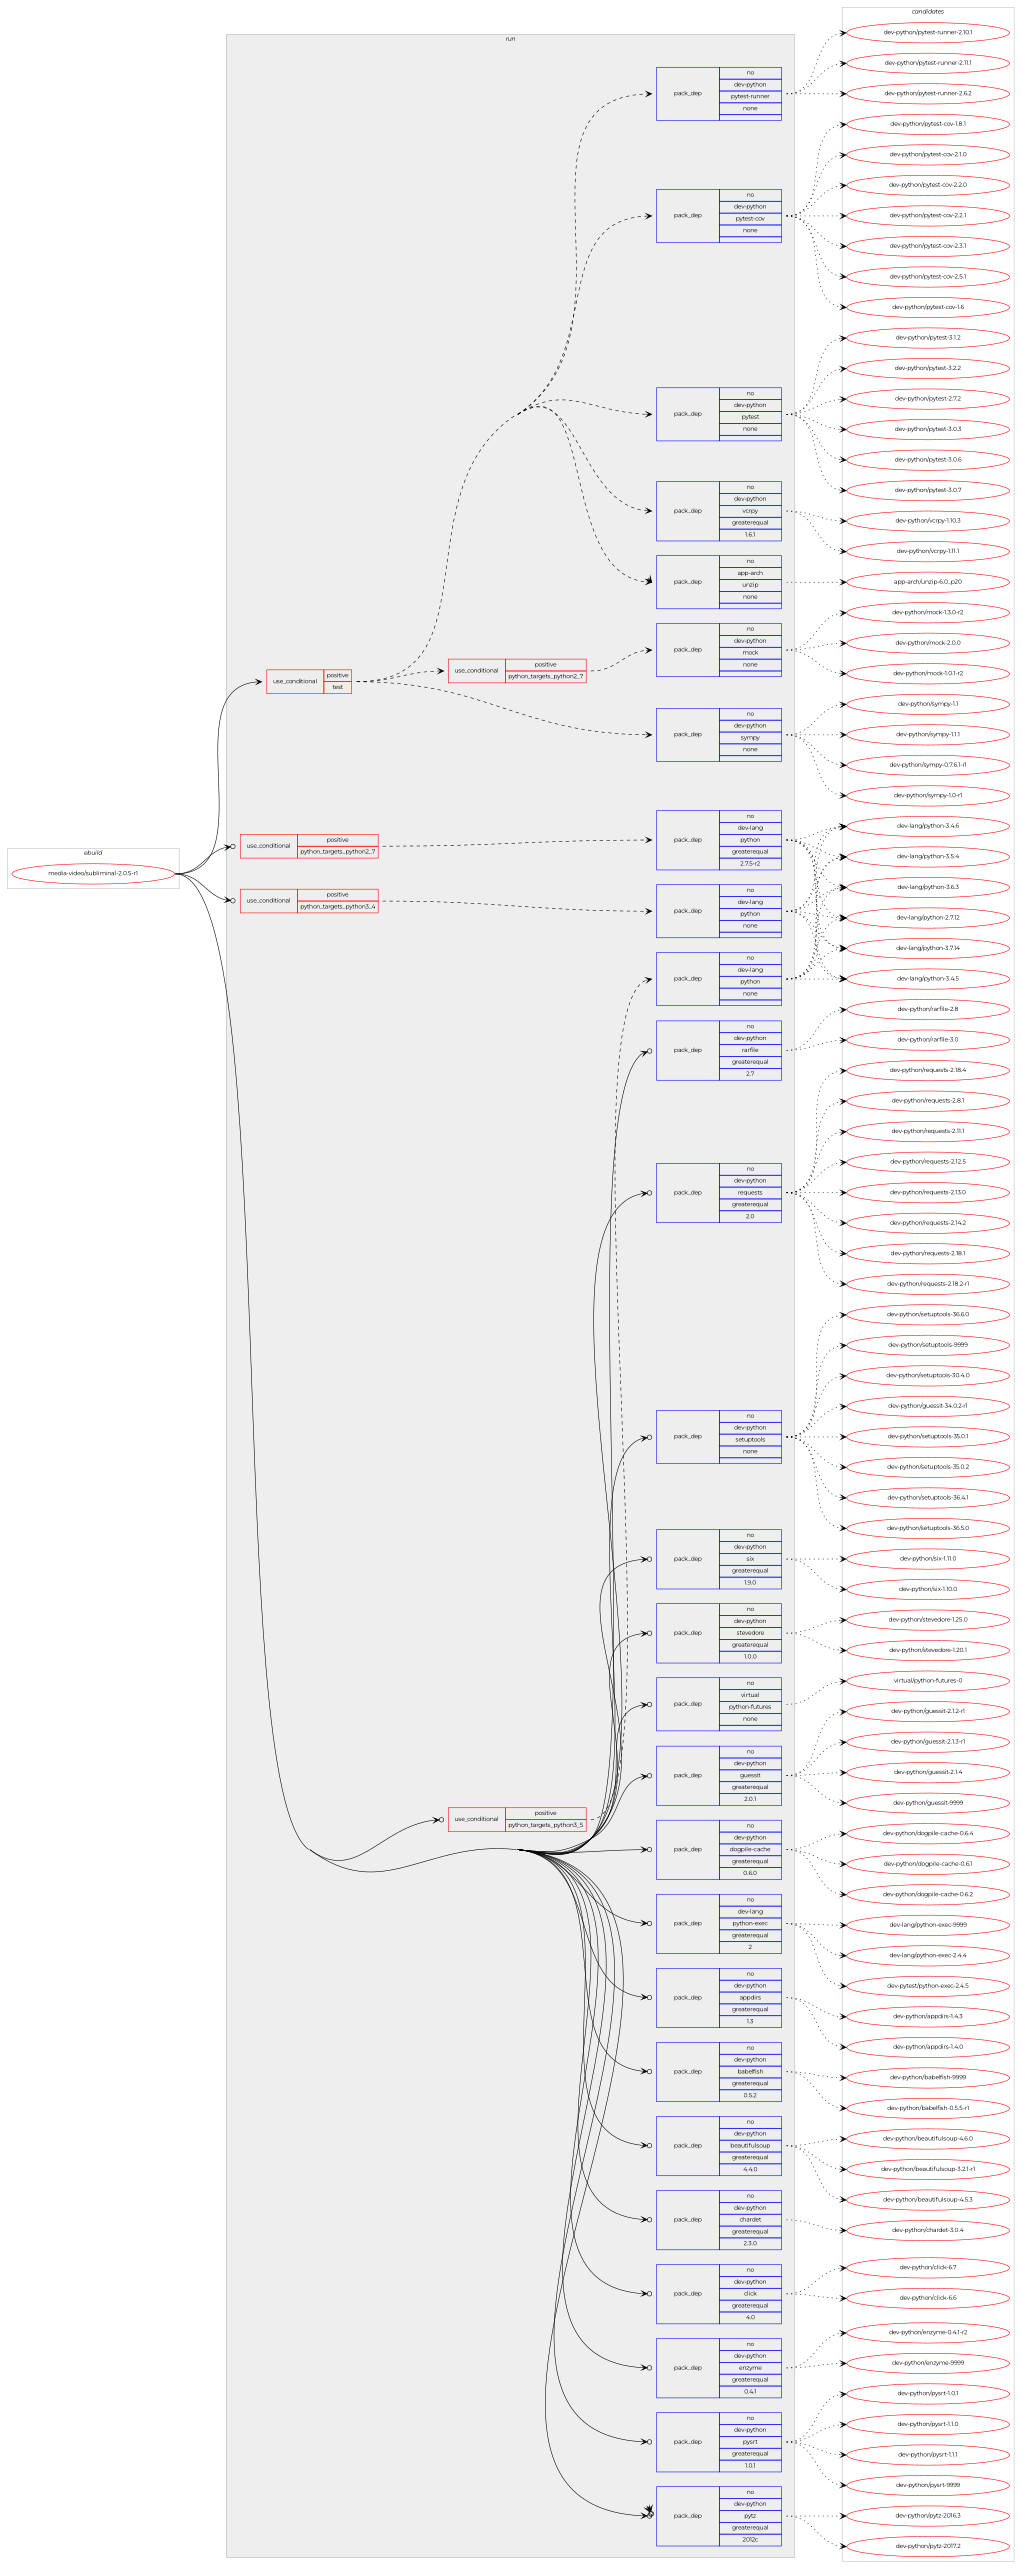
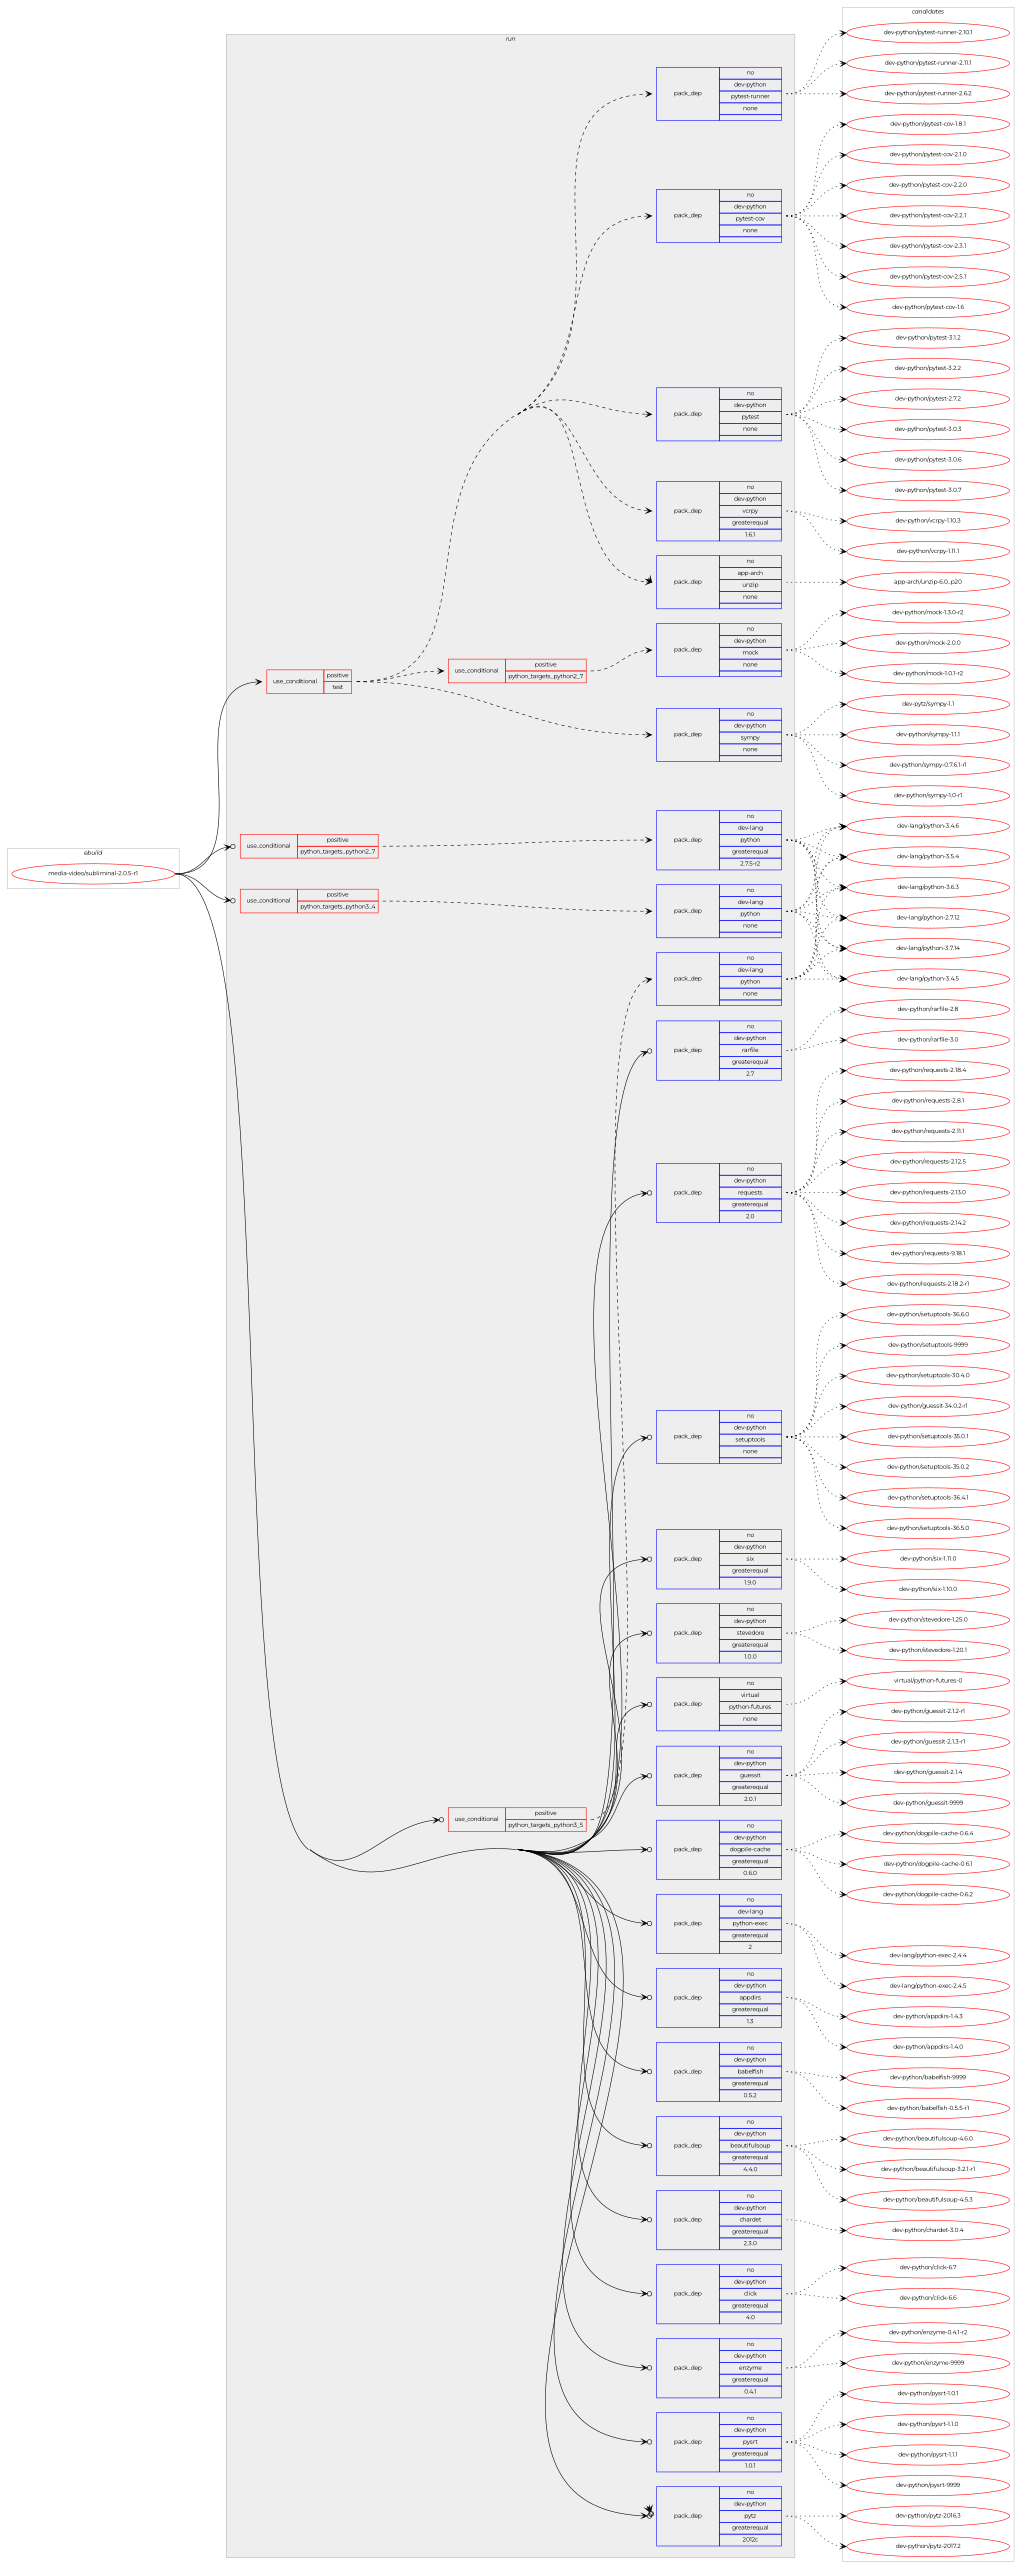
node "dev-python/sympy-1.1": label "dev-python/sympy-1.1" -> "dev-pytz/sympy-1.1"
node "dev-python/requests-2.18.1": label "dev-python/requests-2.18.1" -> "dev-python/requests-9.18.1"
node "dev-lang/python-exec-9999": removed
node "dev-pytest/python-exec-2.4.5": label "dev-pytest/python-exec-2.4.5" -> "dev-lang/python-exec-2.4.5"
